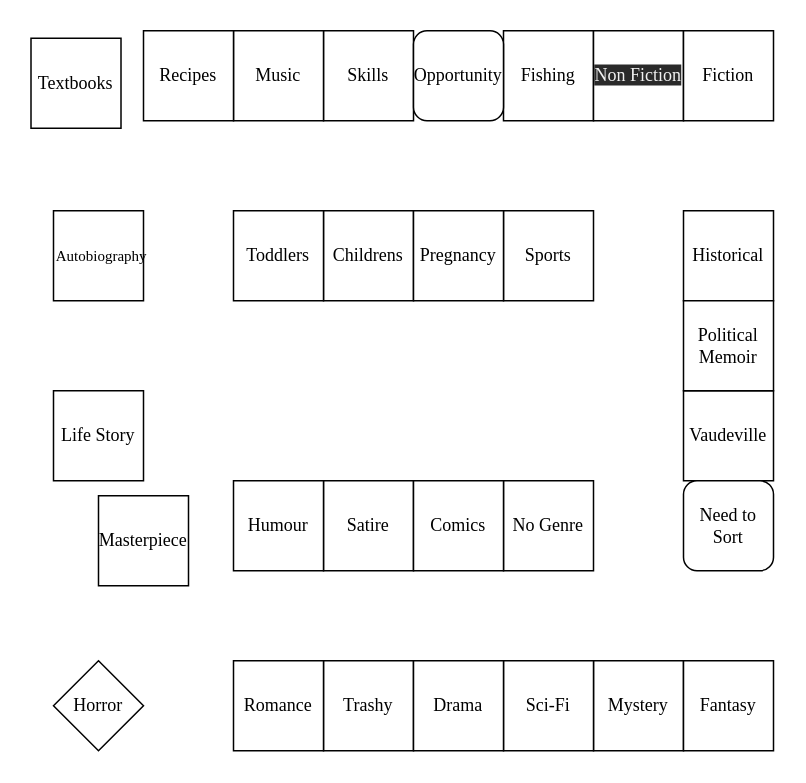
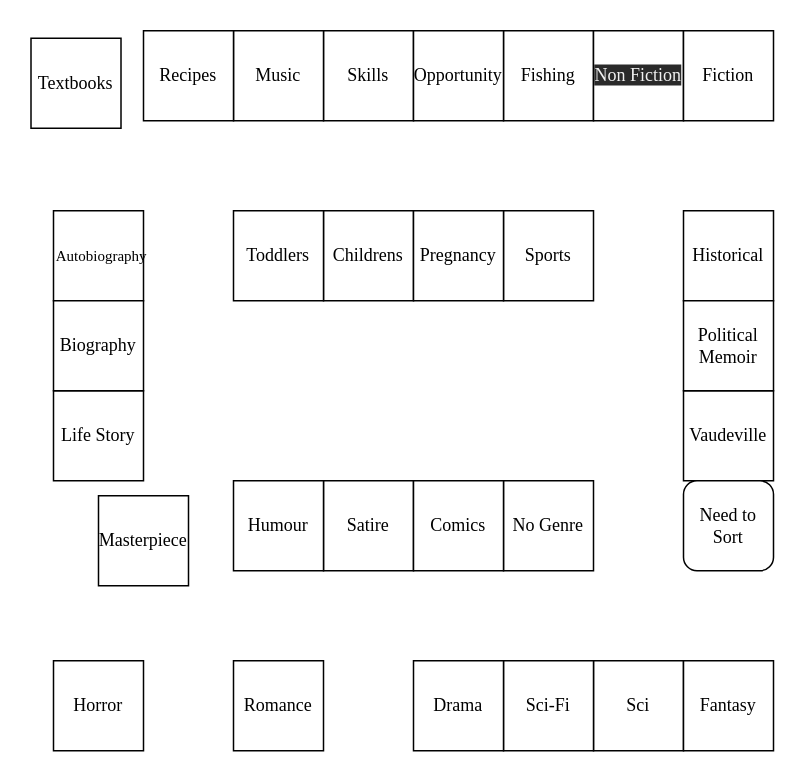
node "Opportunity": shape rounded rectangle -> rectangle
node "Biography": added
node "Horror": shape diamond -> rectangle
node "Trashy": removed
node "Mystery": label "Mystery" -> "Sci"
